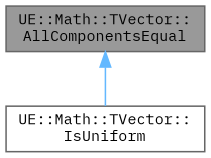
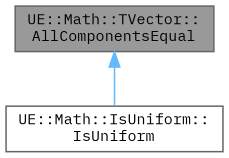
node "UE::Math::TVector:: IsUniform": label "UE::Math::TVector:: IsUniform" -> "UE::Math::IsUniform:: IsUniform"
